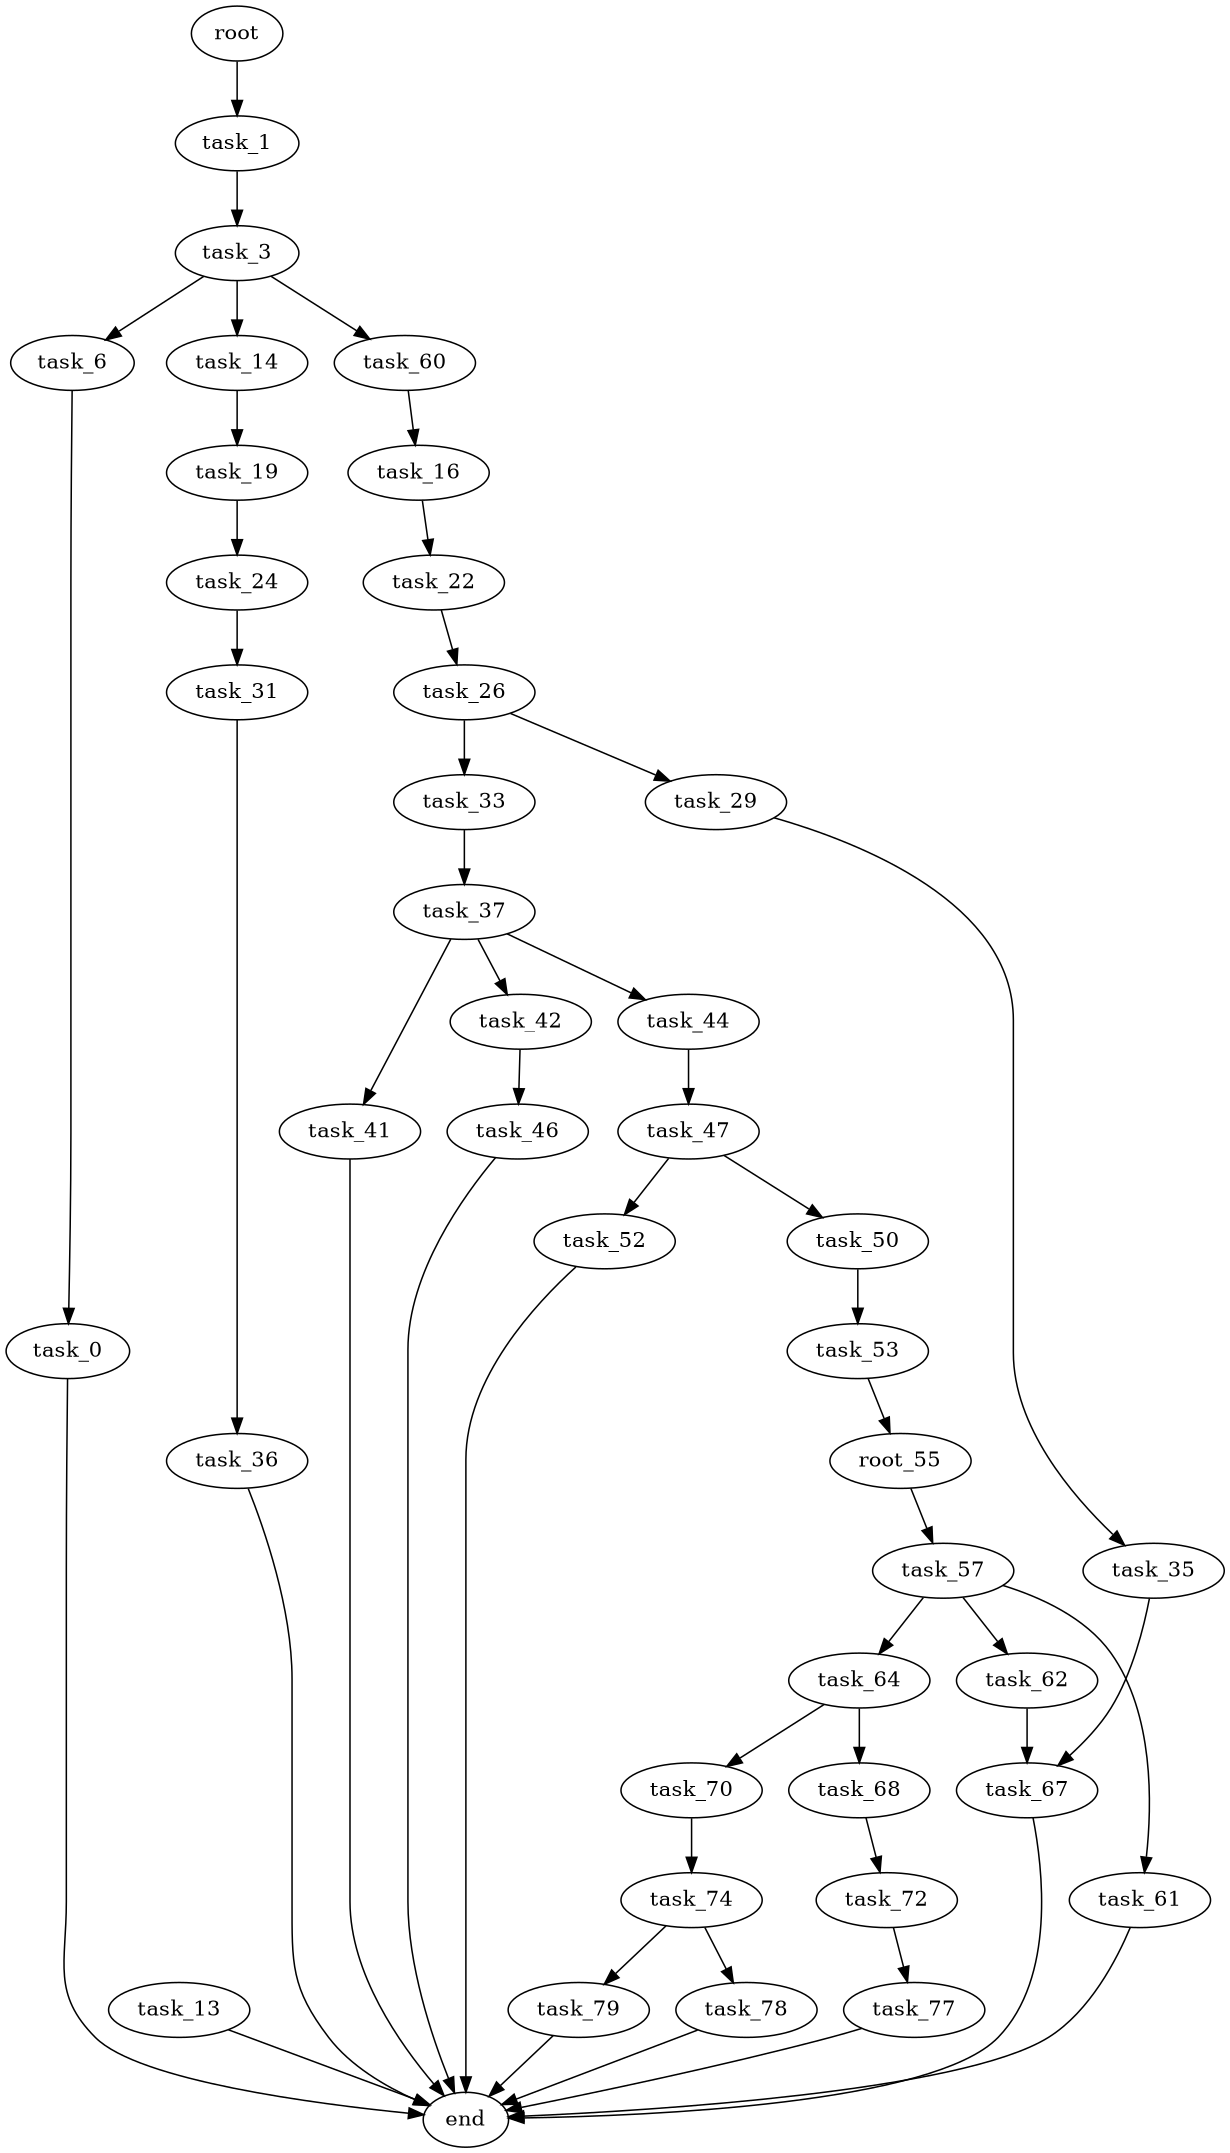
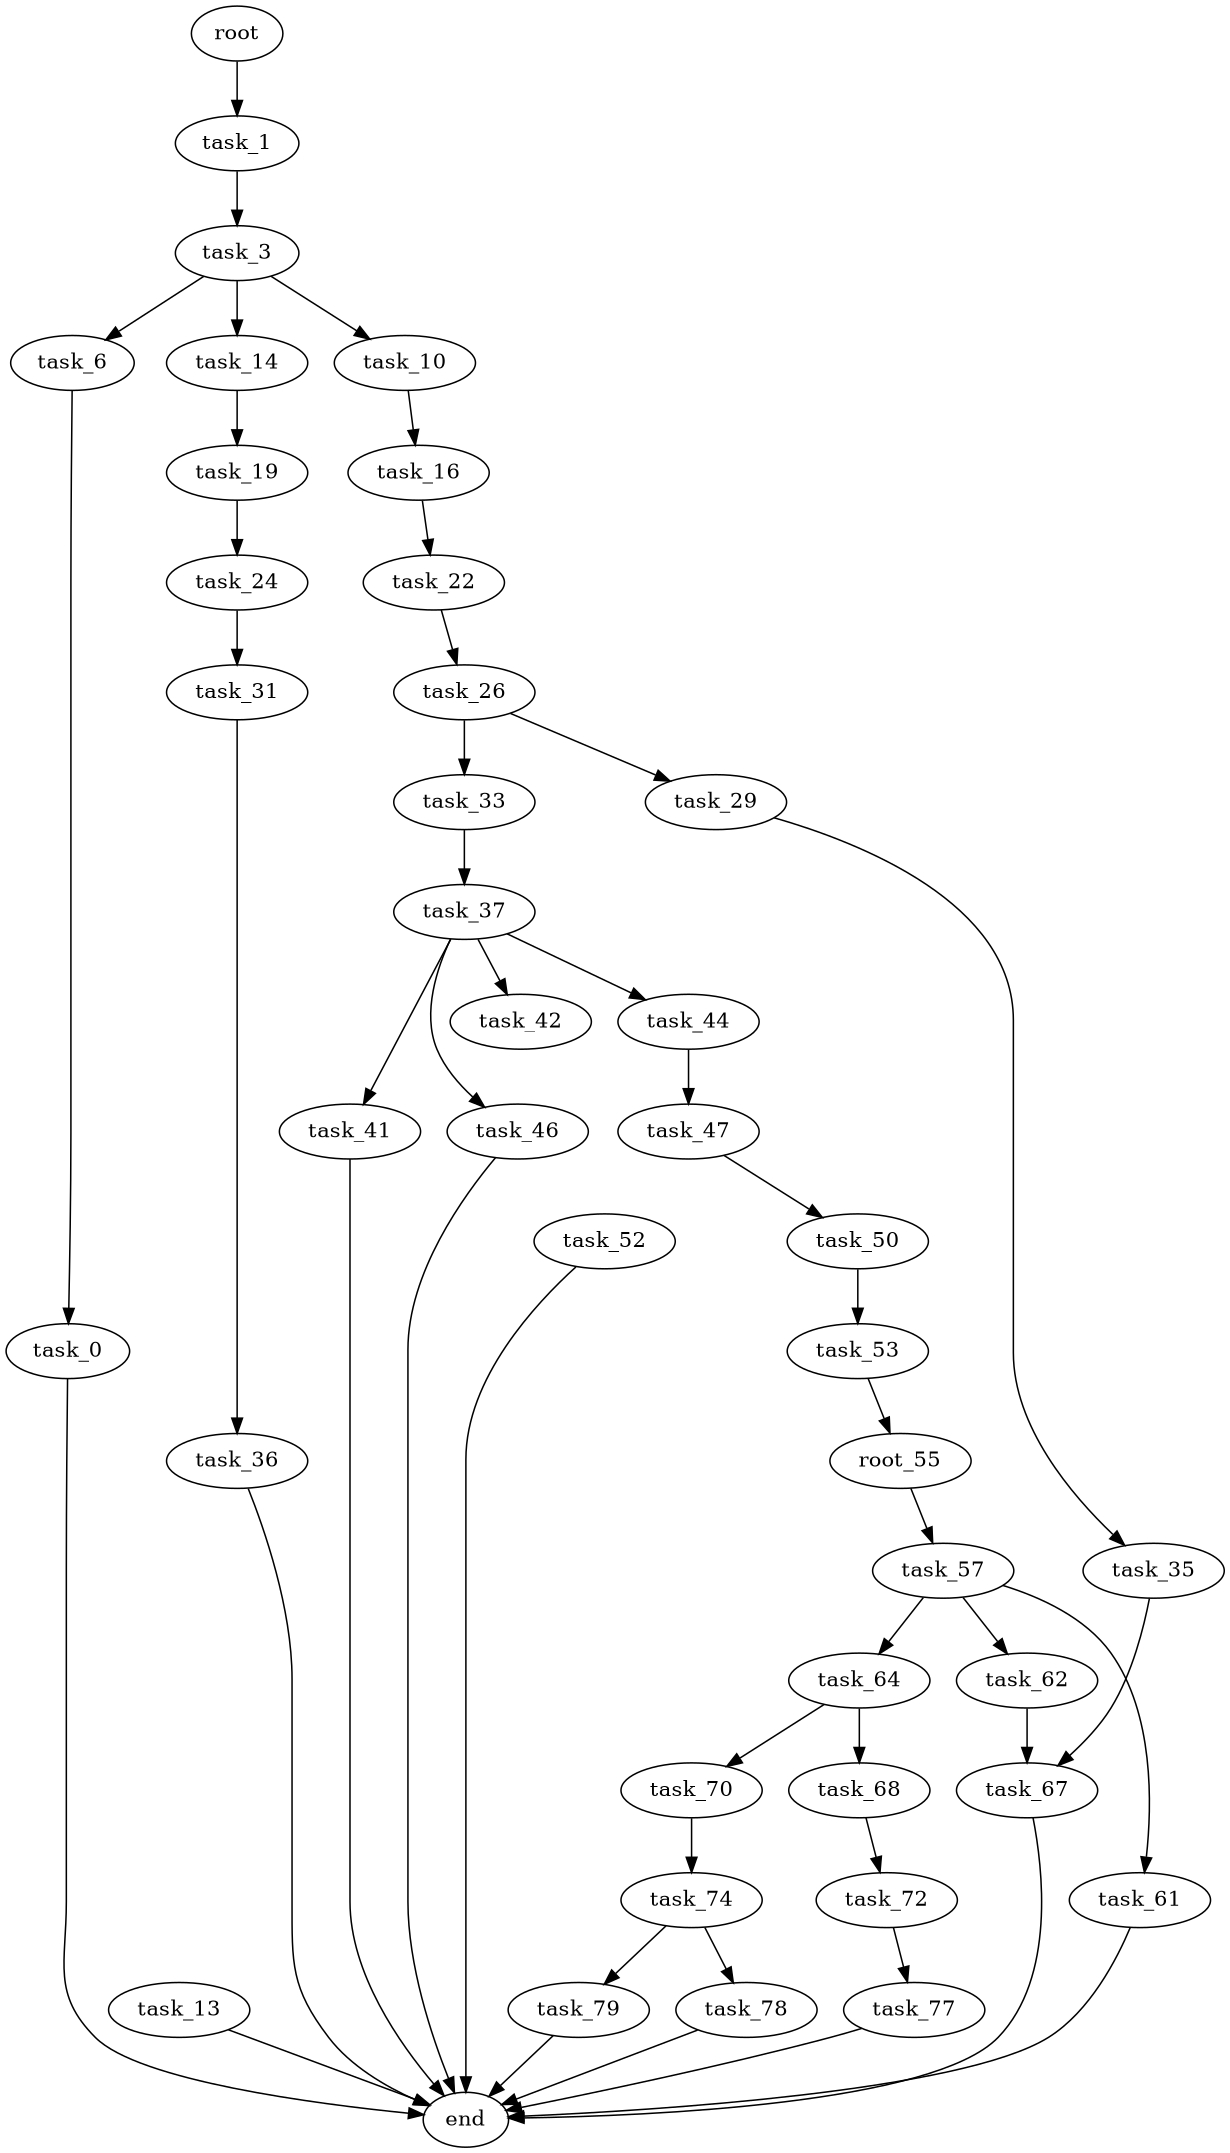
node "task_60": label "task_60" -> "task_10"
edge "task_42" -> "task_46": now "task_37" -> "task_46"
edge "task_47" -> "task_52": removed
